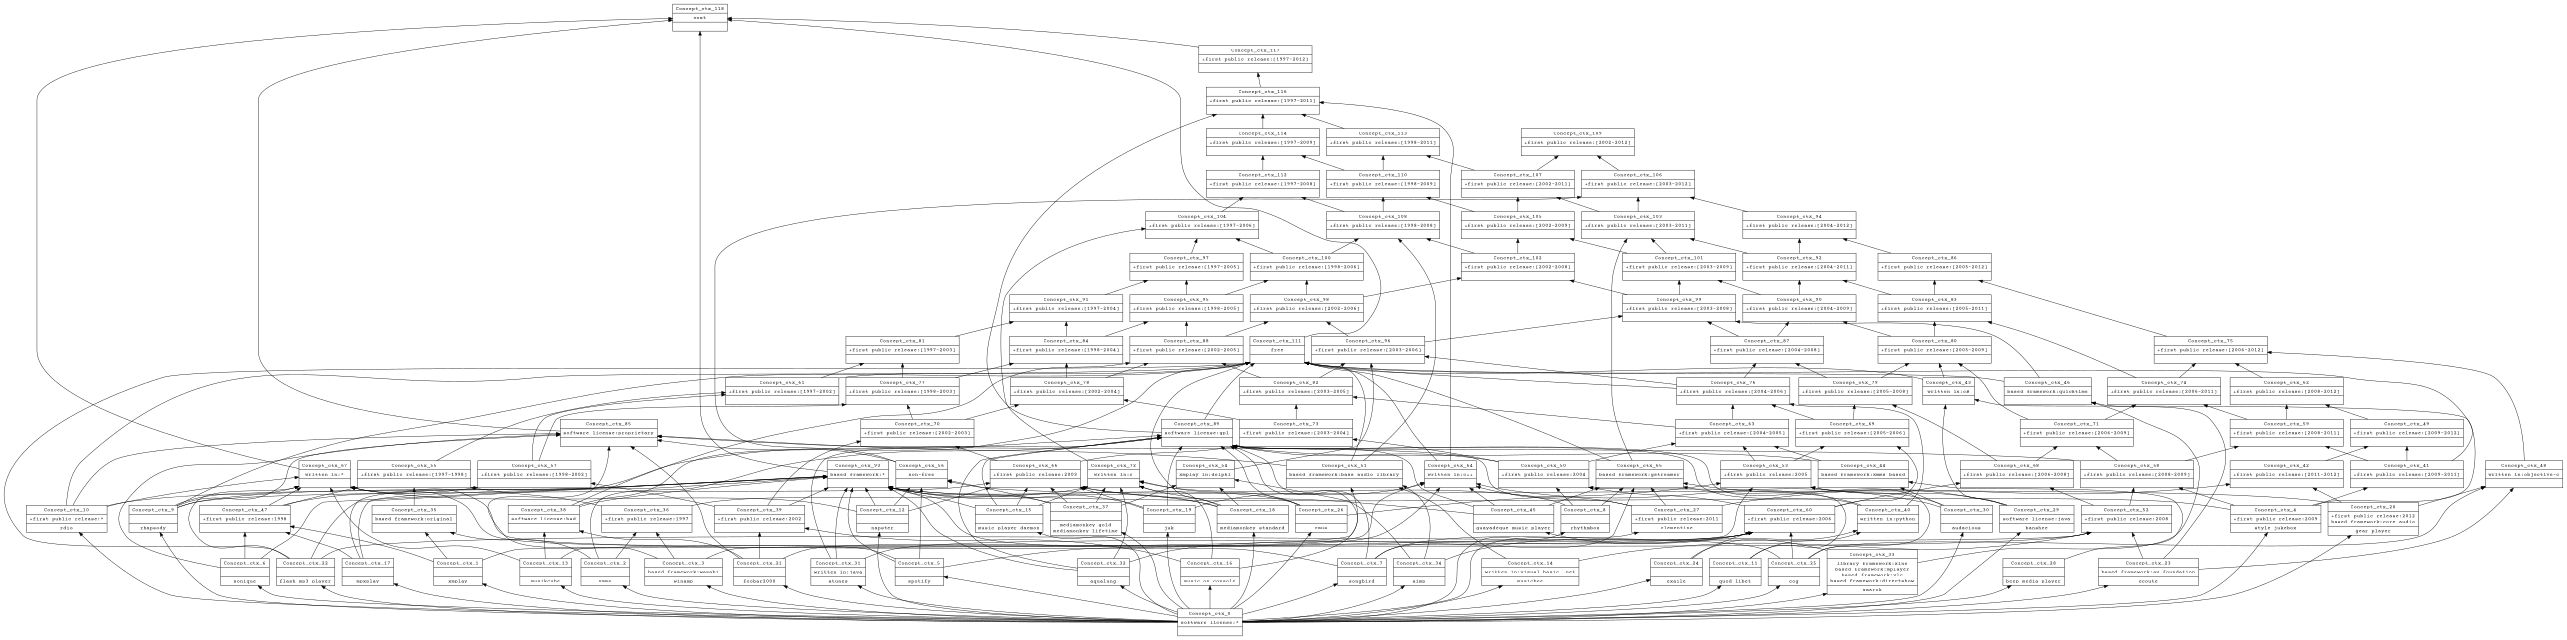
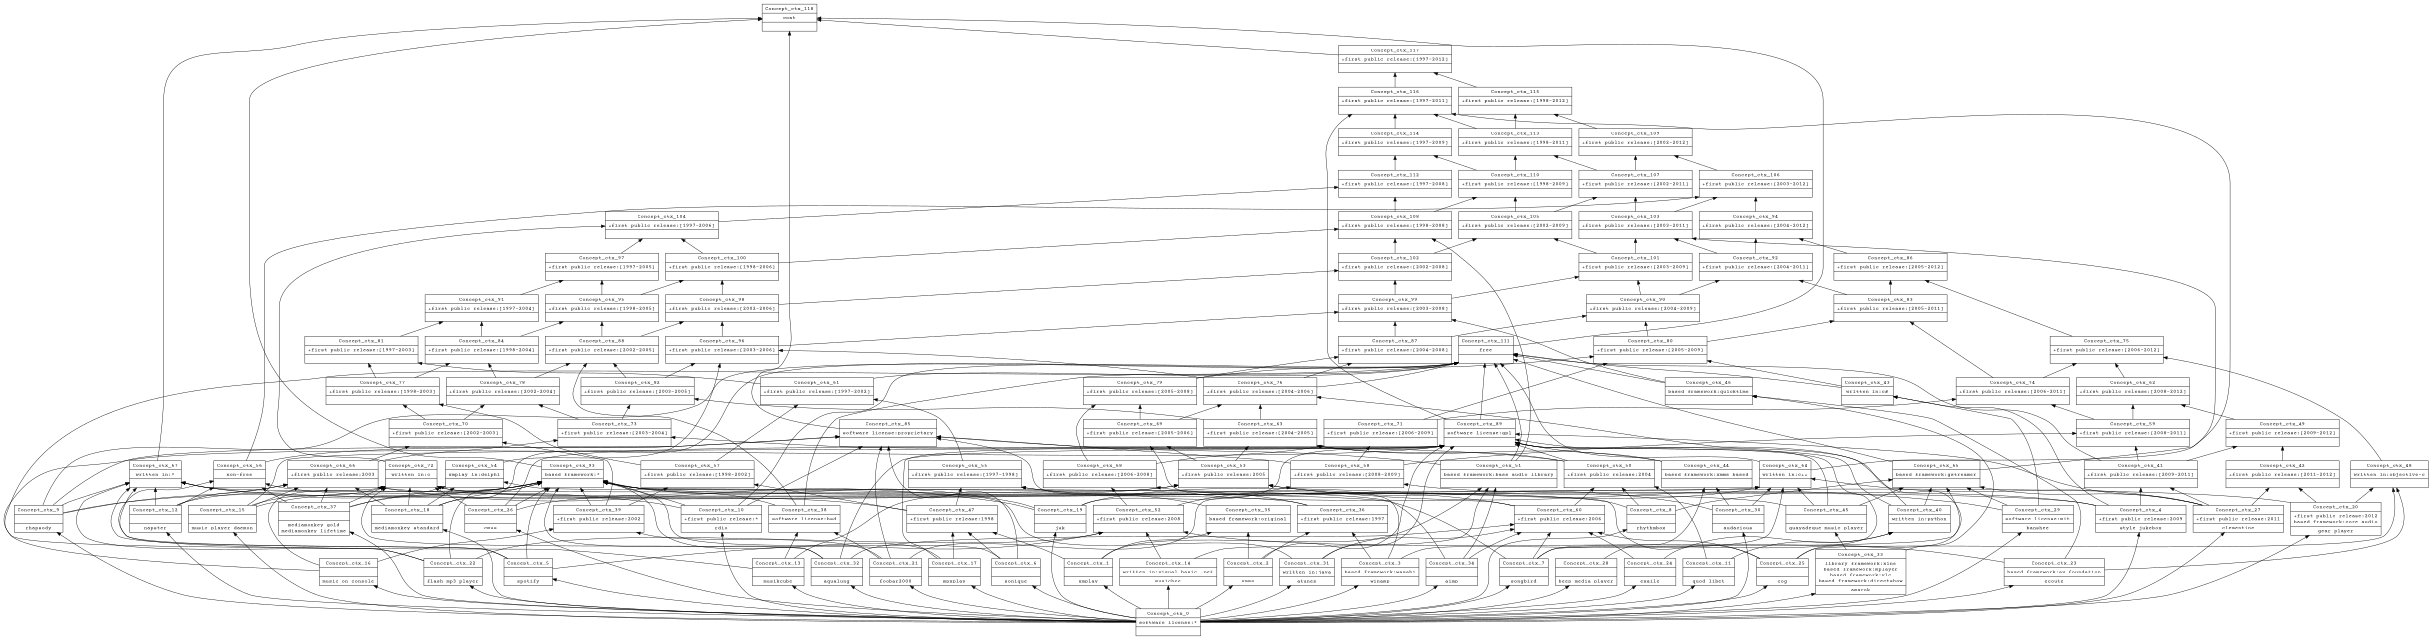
node "Concept_ctx_115": added
edge "Concept_ctx_27" -> "Concept_ctx_41": added
node "Concept_ctx_29": text "software license:java" -> "software license:mit"
